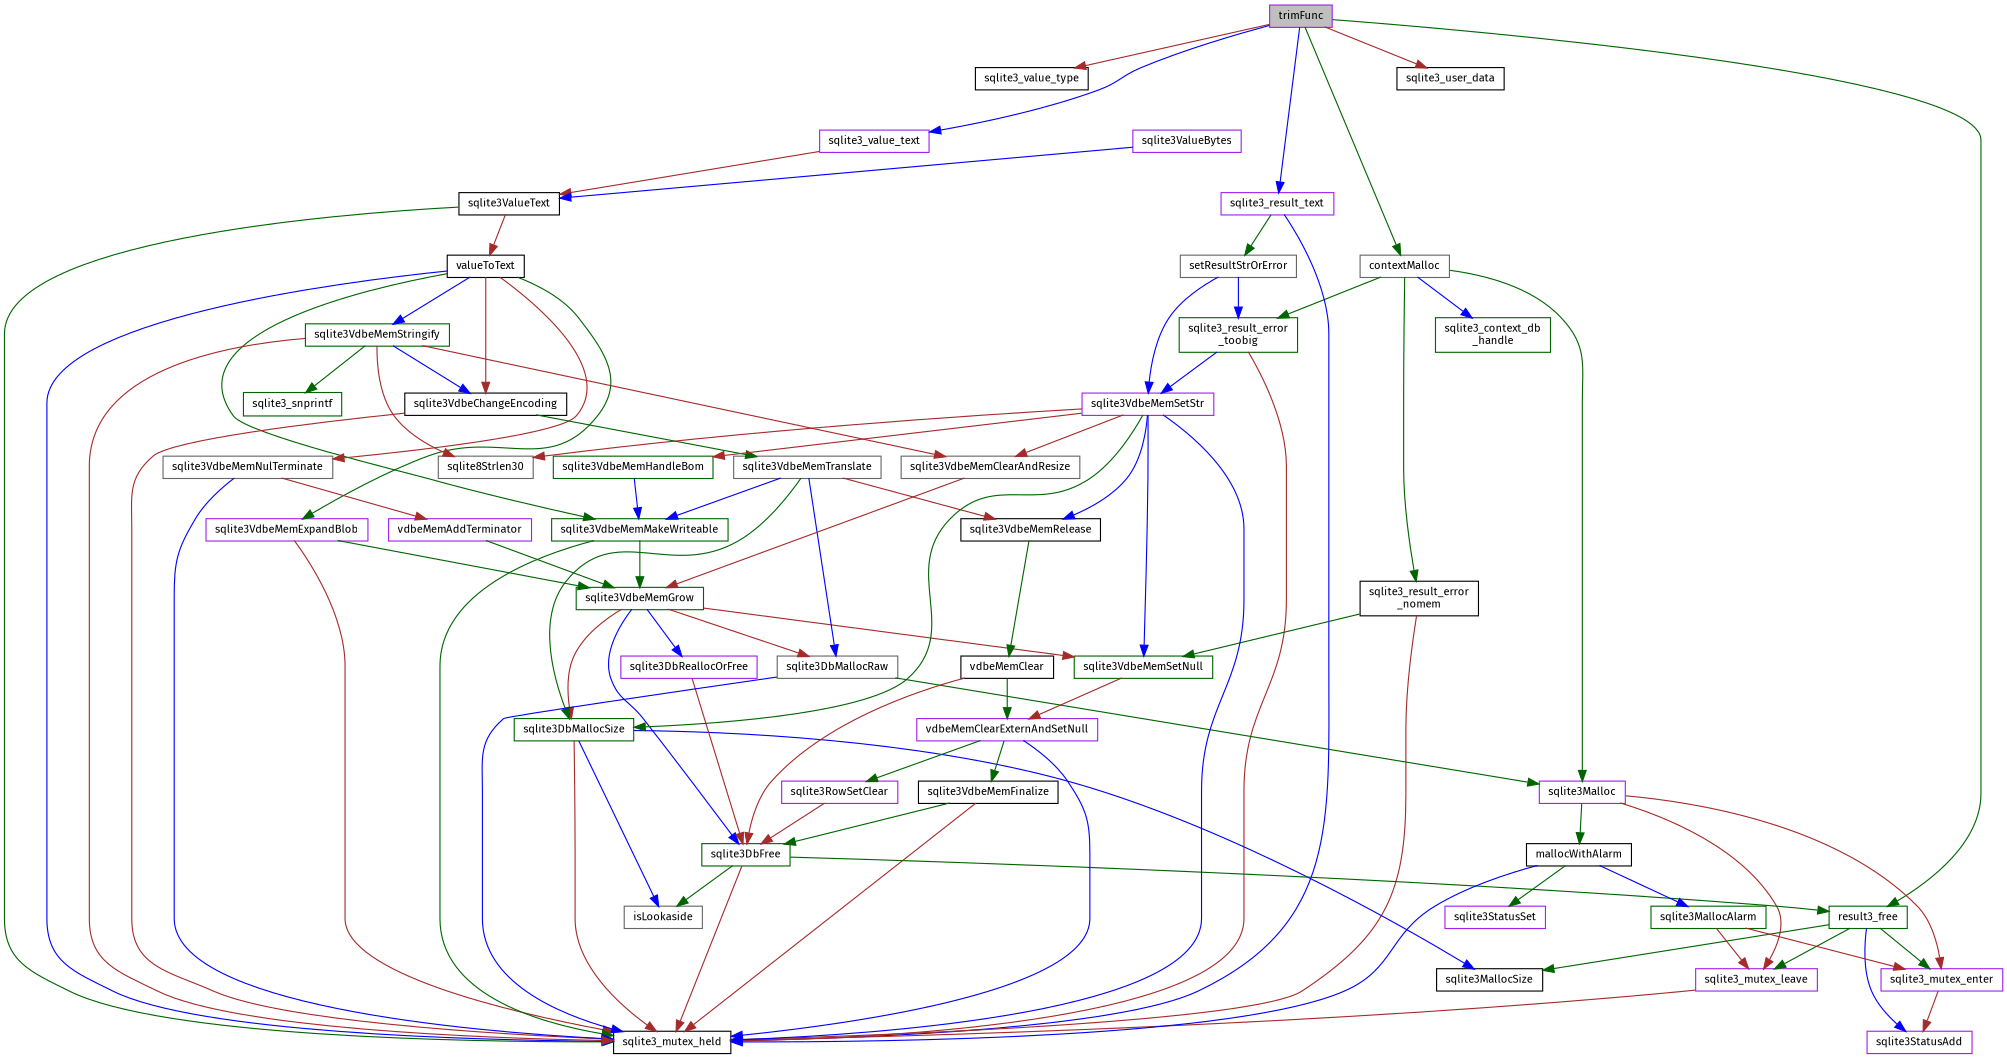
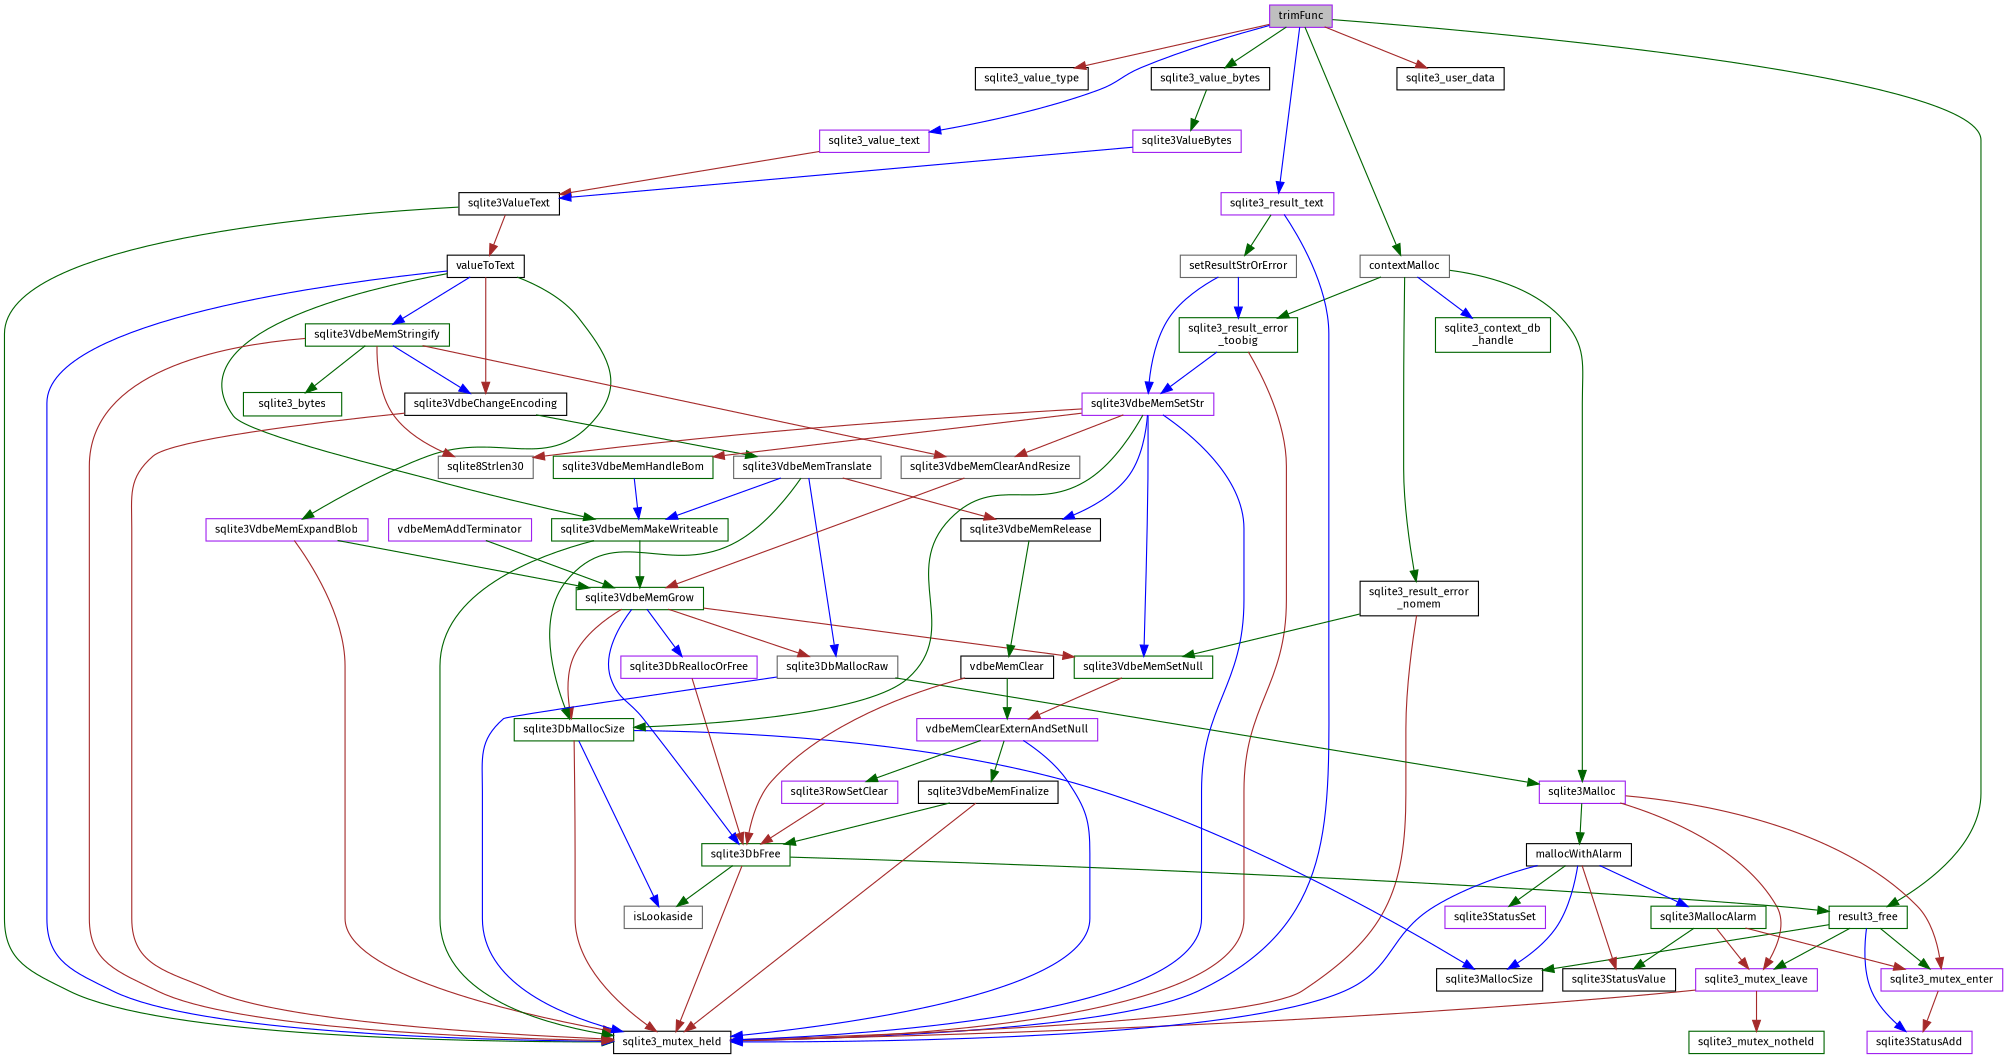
node "sqlite3_value_bytes": added
node "sqlite3_snprintf": label "sqlite3_snprintf" -> "sqlite3_bytes"
node "sqlite3VdbeMemNulTerminate": removed
edge "mallocWithAlarm" -> "sqlite3MallocSize": added
node "sqlite3StatusValue": added
node "sqlite3_mutex_notheld": added
